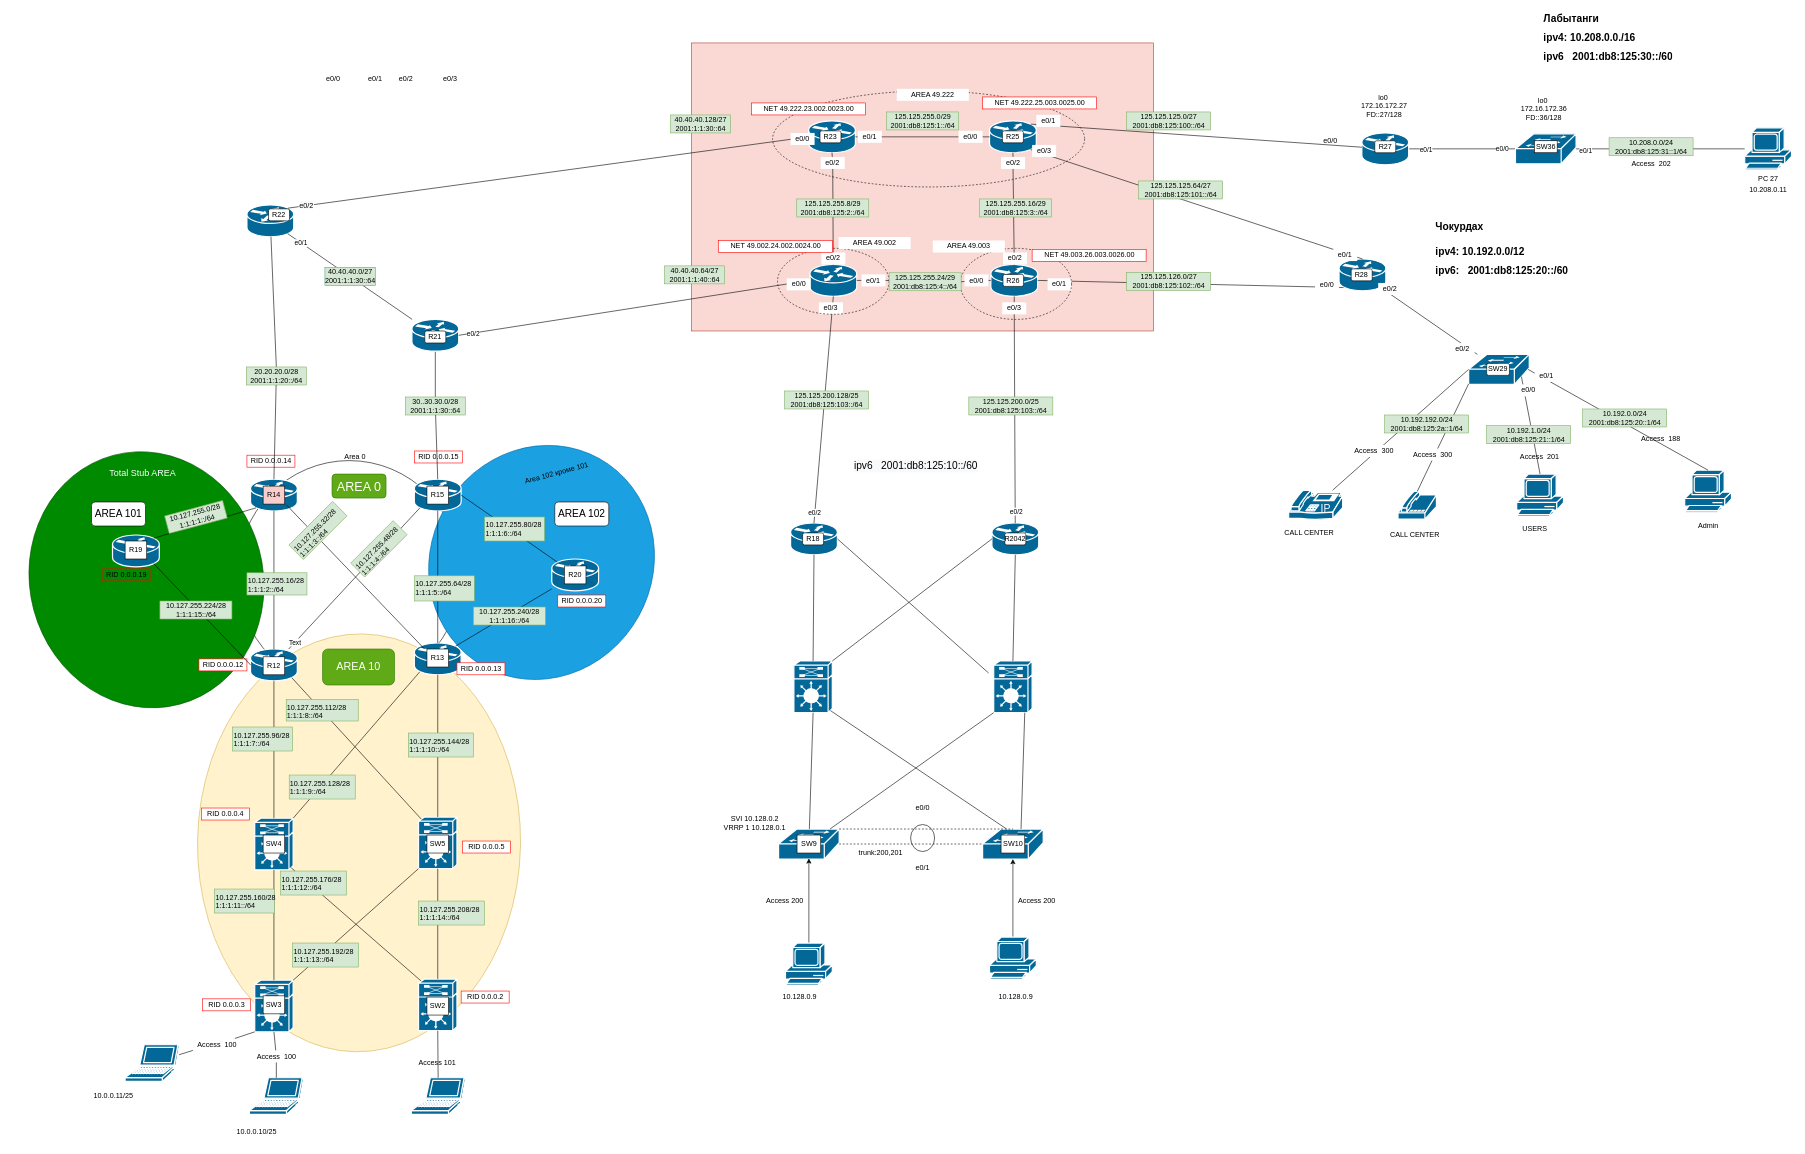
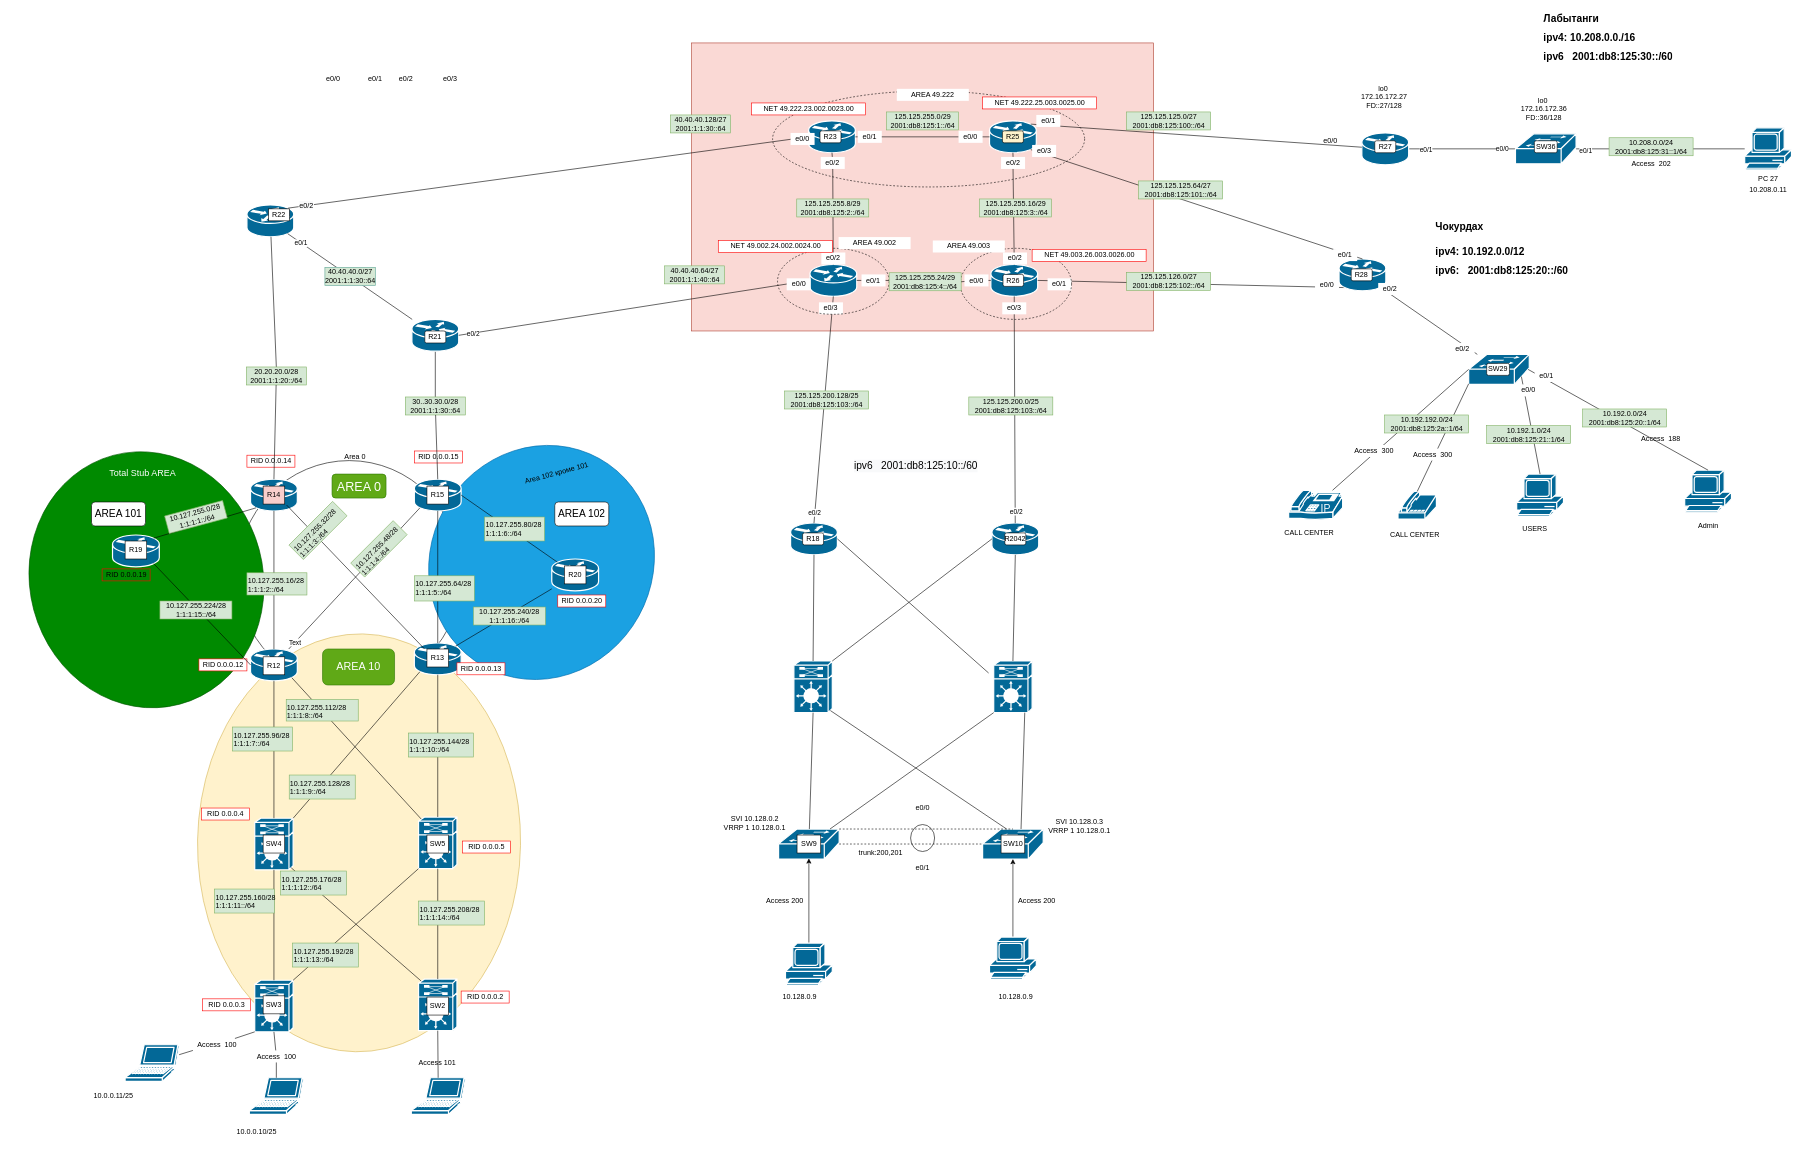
node "lo0 172.16.172.27 FD::27/128": moved (1384, 106) -> (1384, 97)
node "R25": fillcolor #ffffff -> #fff2cc
node "SW36": shape rectangle -> rounded rectangle
node "R22": shape rounded rectangle -> rectangle
node "Access 201": removed
node "SVI 10.128.0.3 VRRP 1 10.128.0.1": added
